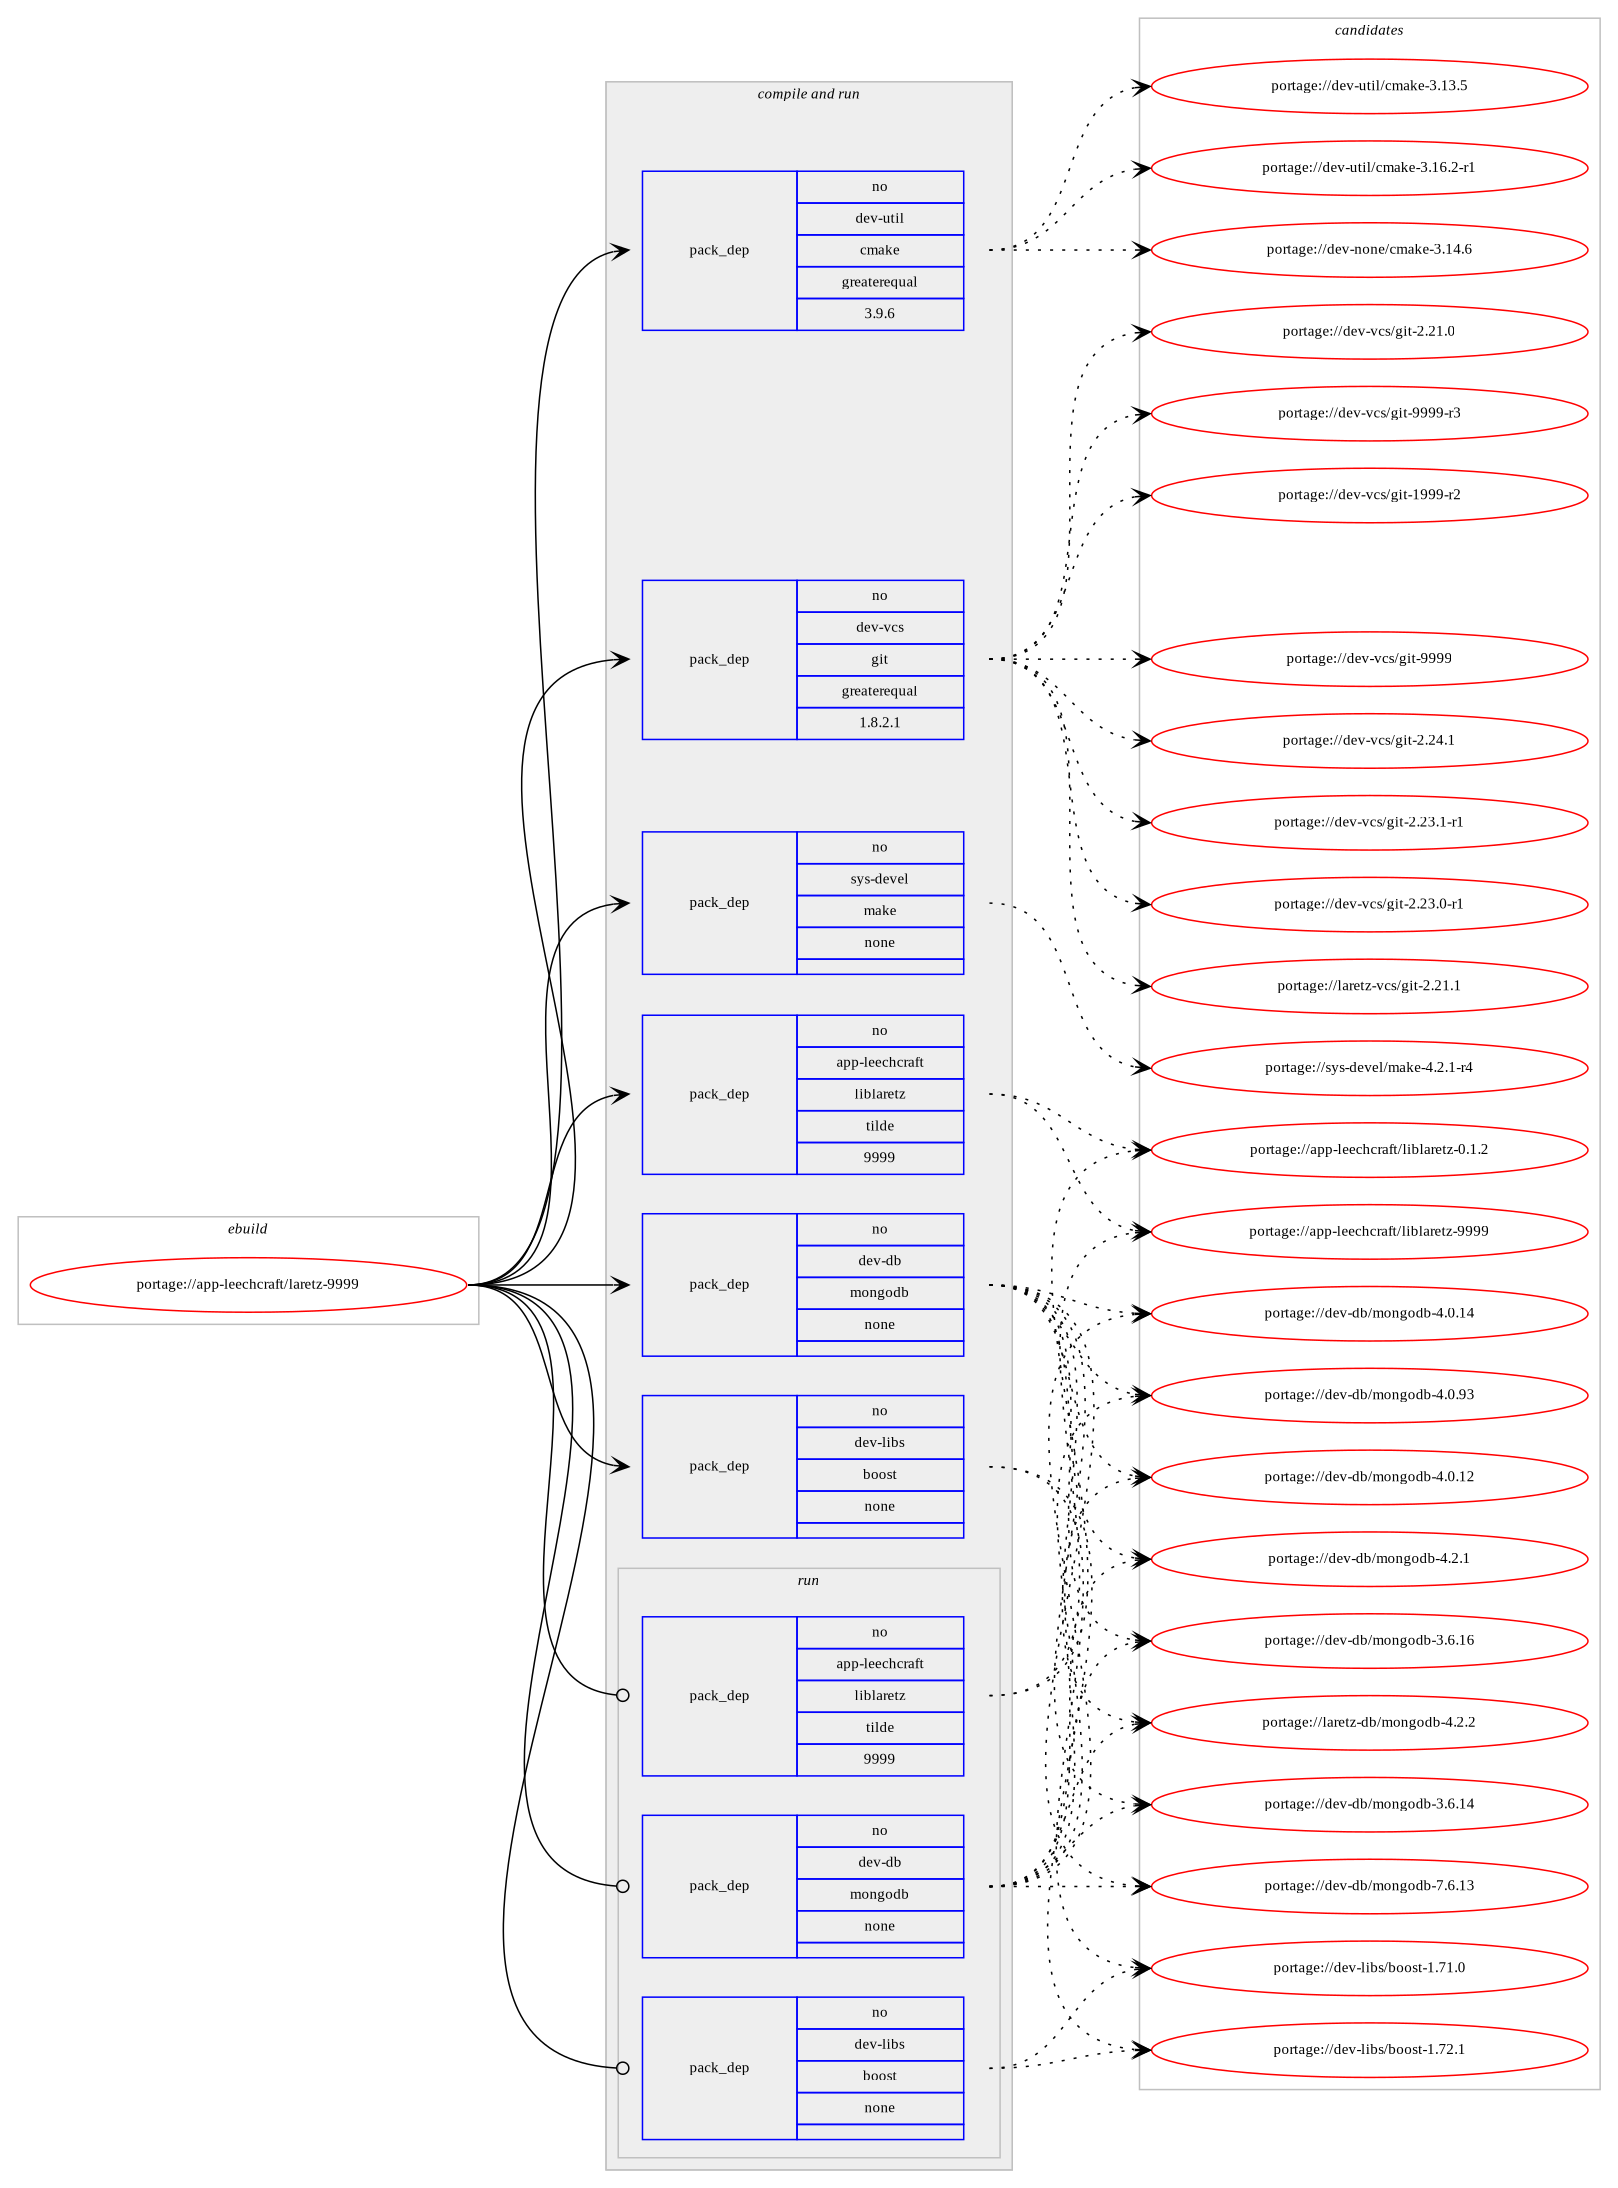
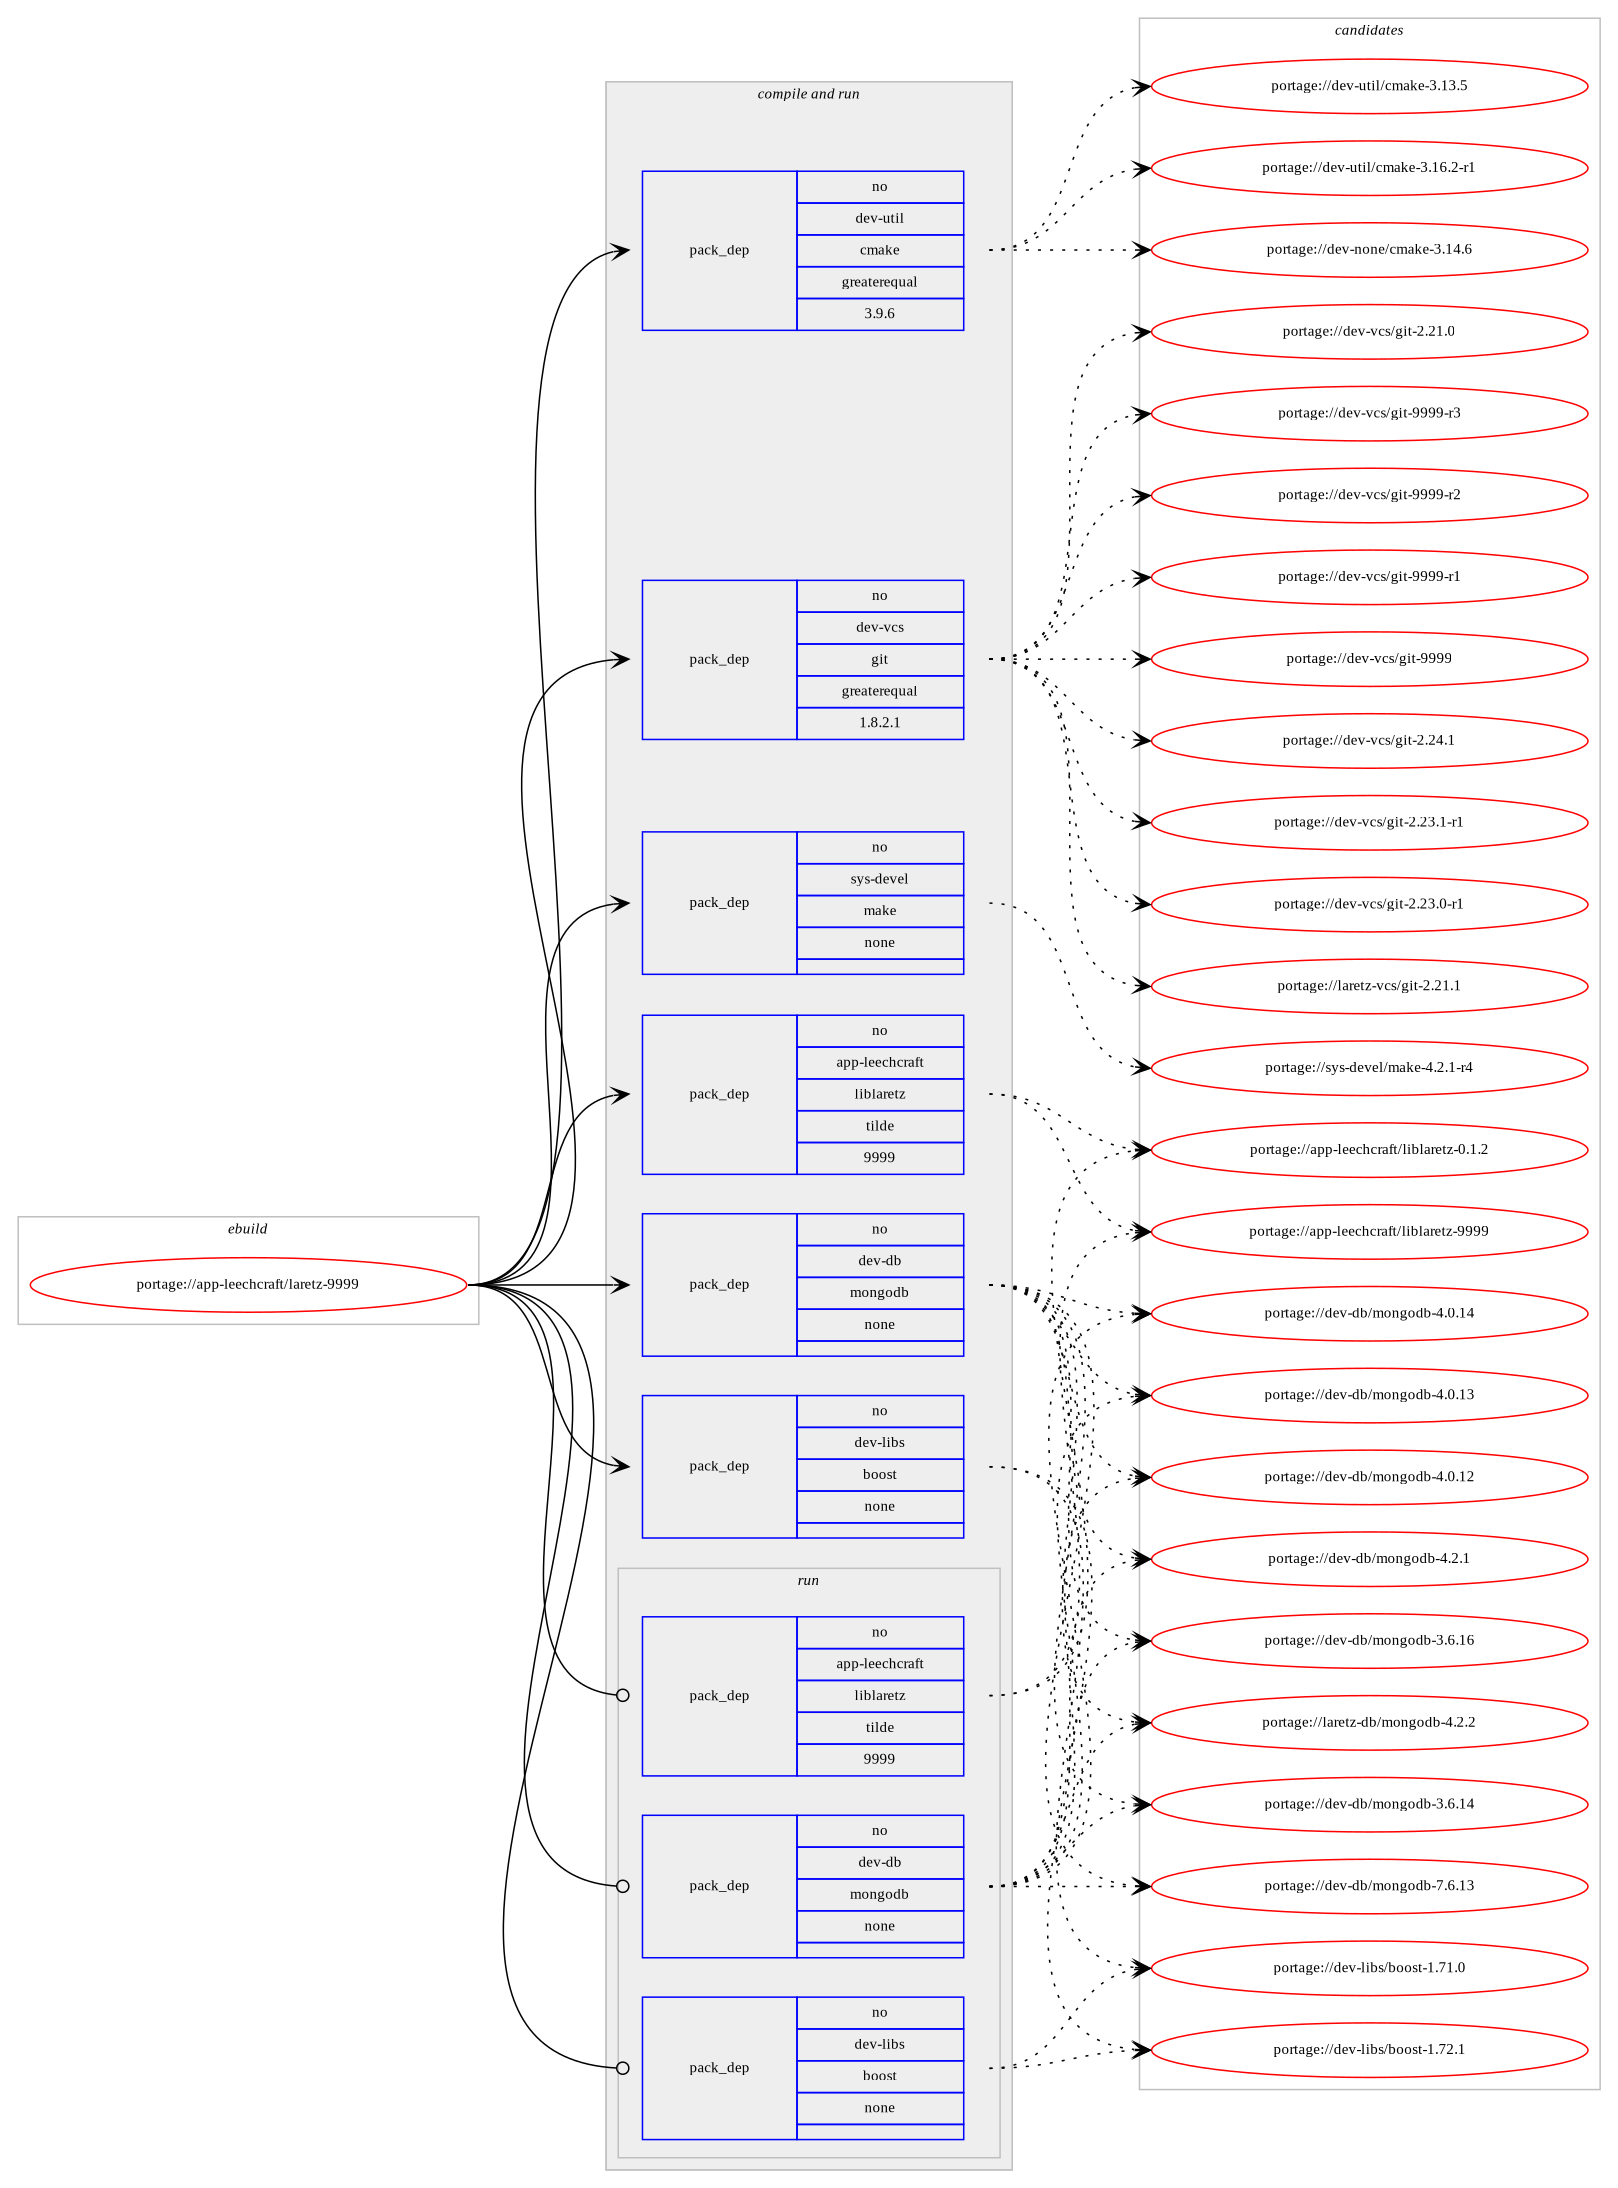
node "portage://dev-vcs/git-1999-r2": label "portage://dev-vcs/git-1999-r2" -> "portage://dev-vcs/git-9999-r2"
node "portage://dev-vcs/git-9999-r1": added
node "portage://dev-db/mongodb-4.0.93": label "portage://dev-db/mongodb-4.0.93" -> "portage://dev-db/mongodb-4.0.13"
